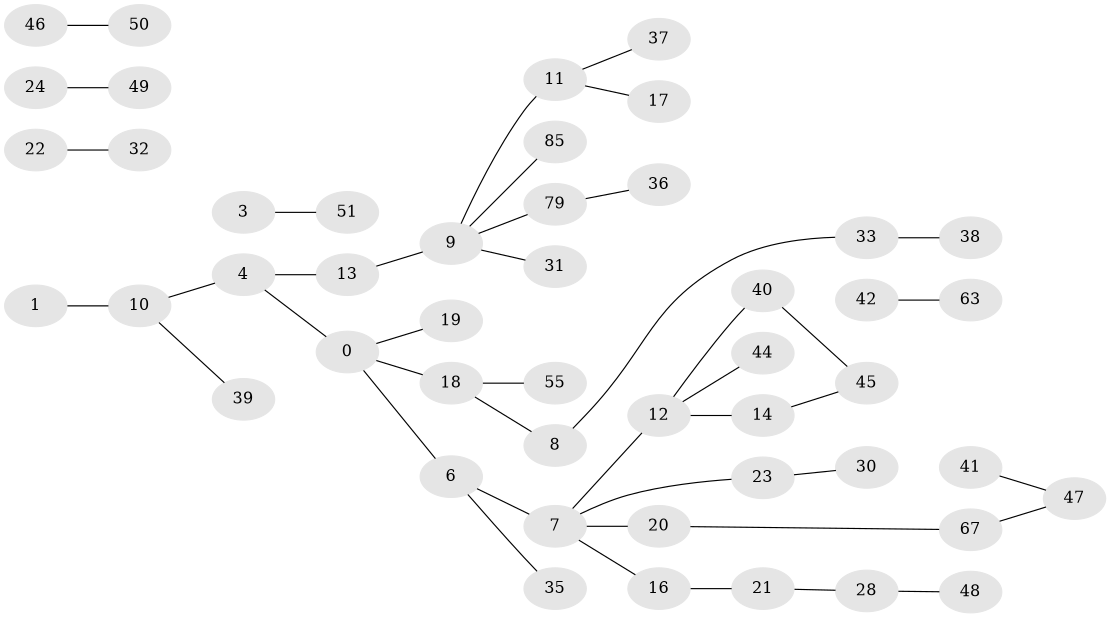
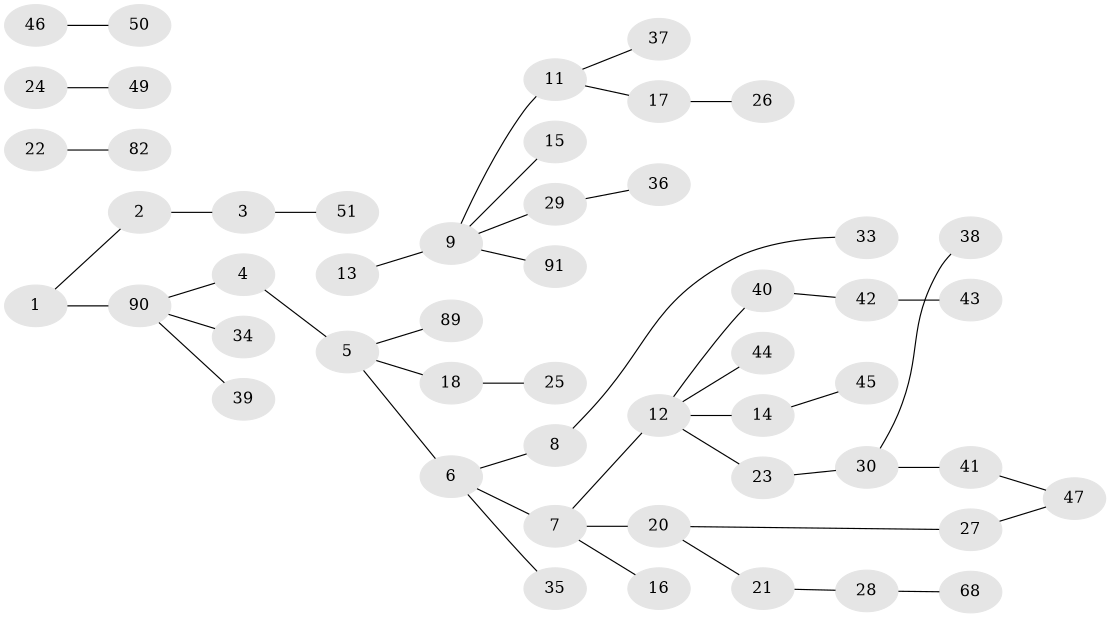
node "26": added
node "85": label "85" -> "15"
node "32": label "32" -> "82"
node "79": label "79" -> "29"
node "2": added
edge "33" -- "38": now "30" -- "38"
node "31": label "31" -> "91"
edge "4" -- "13": removed
node "63": label "63" -> "43"
node "10": label "10" -> "90"
node "19": label "19" -> "89"
node "34": added
edge "40" -- "45": now "40" -- "42"
node "0": label "0" -> "5"
node "55": label "55" -> "25"
edge "18" -- "8": now "6" -- "8"
edge "30" -- "41": added
edge "23" -- "7": now "23" -- "12"
node "67": label "67" -> "27"
edge "16" -- "21": now "20" -- "21"
node "48": label "48" -> "68"
